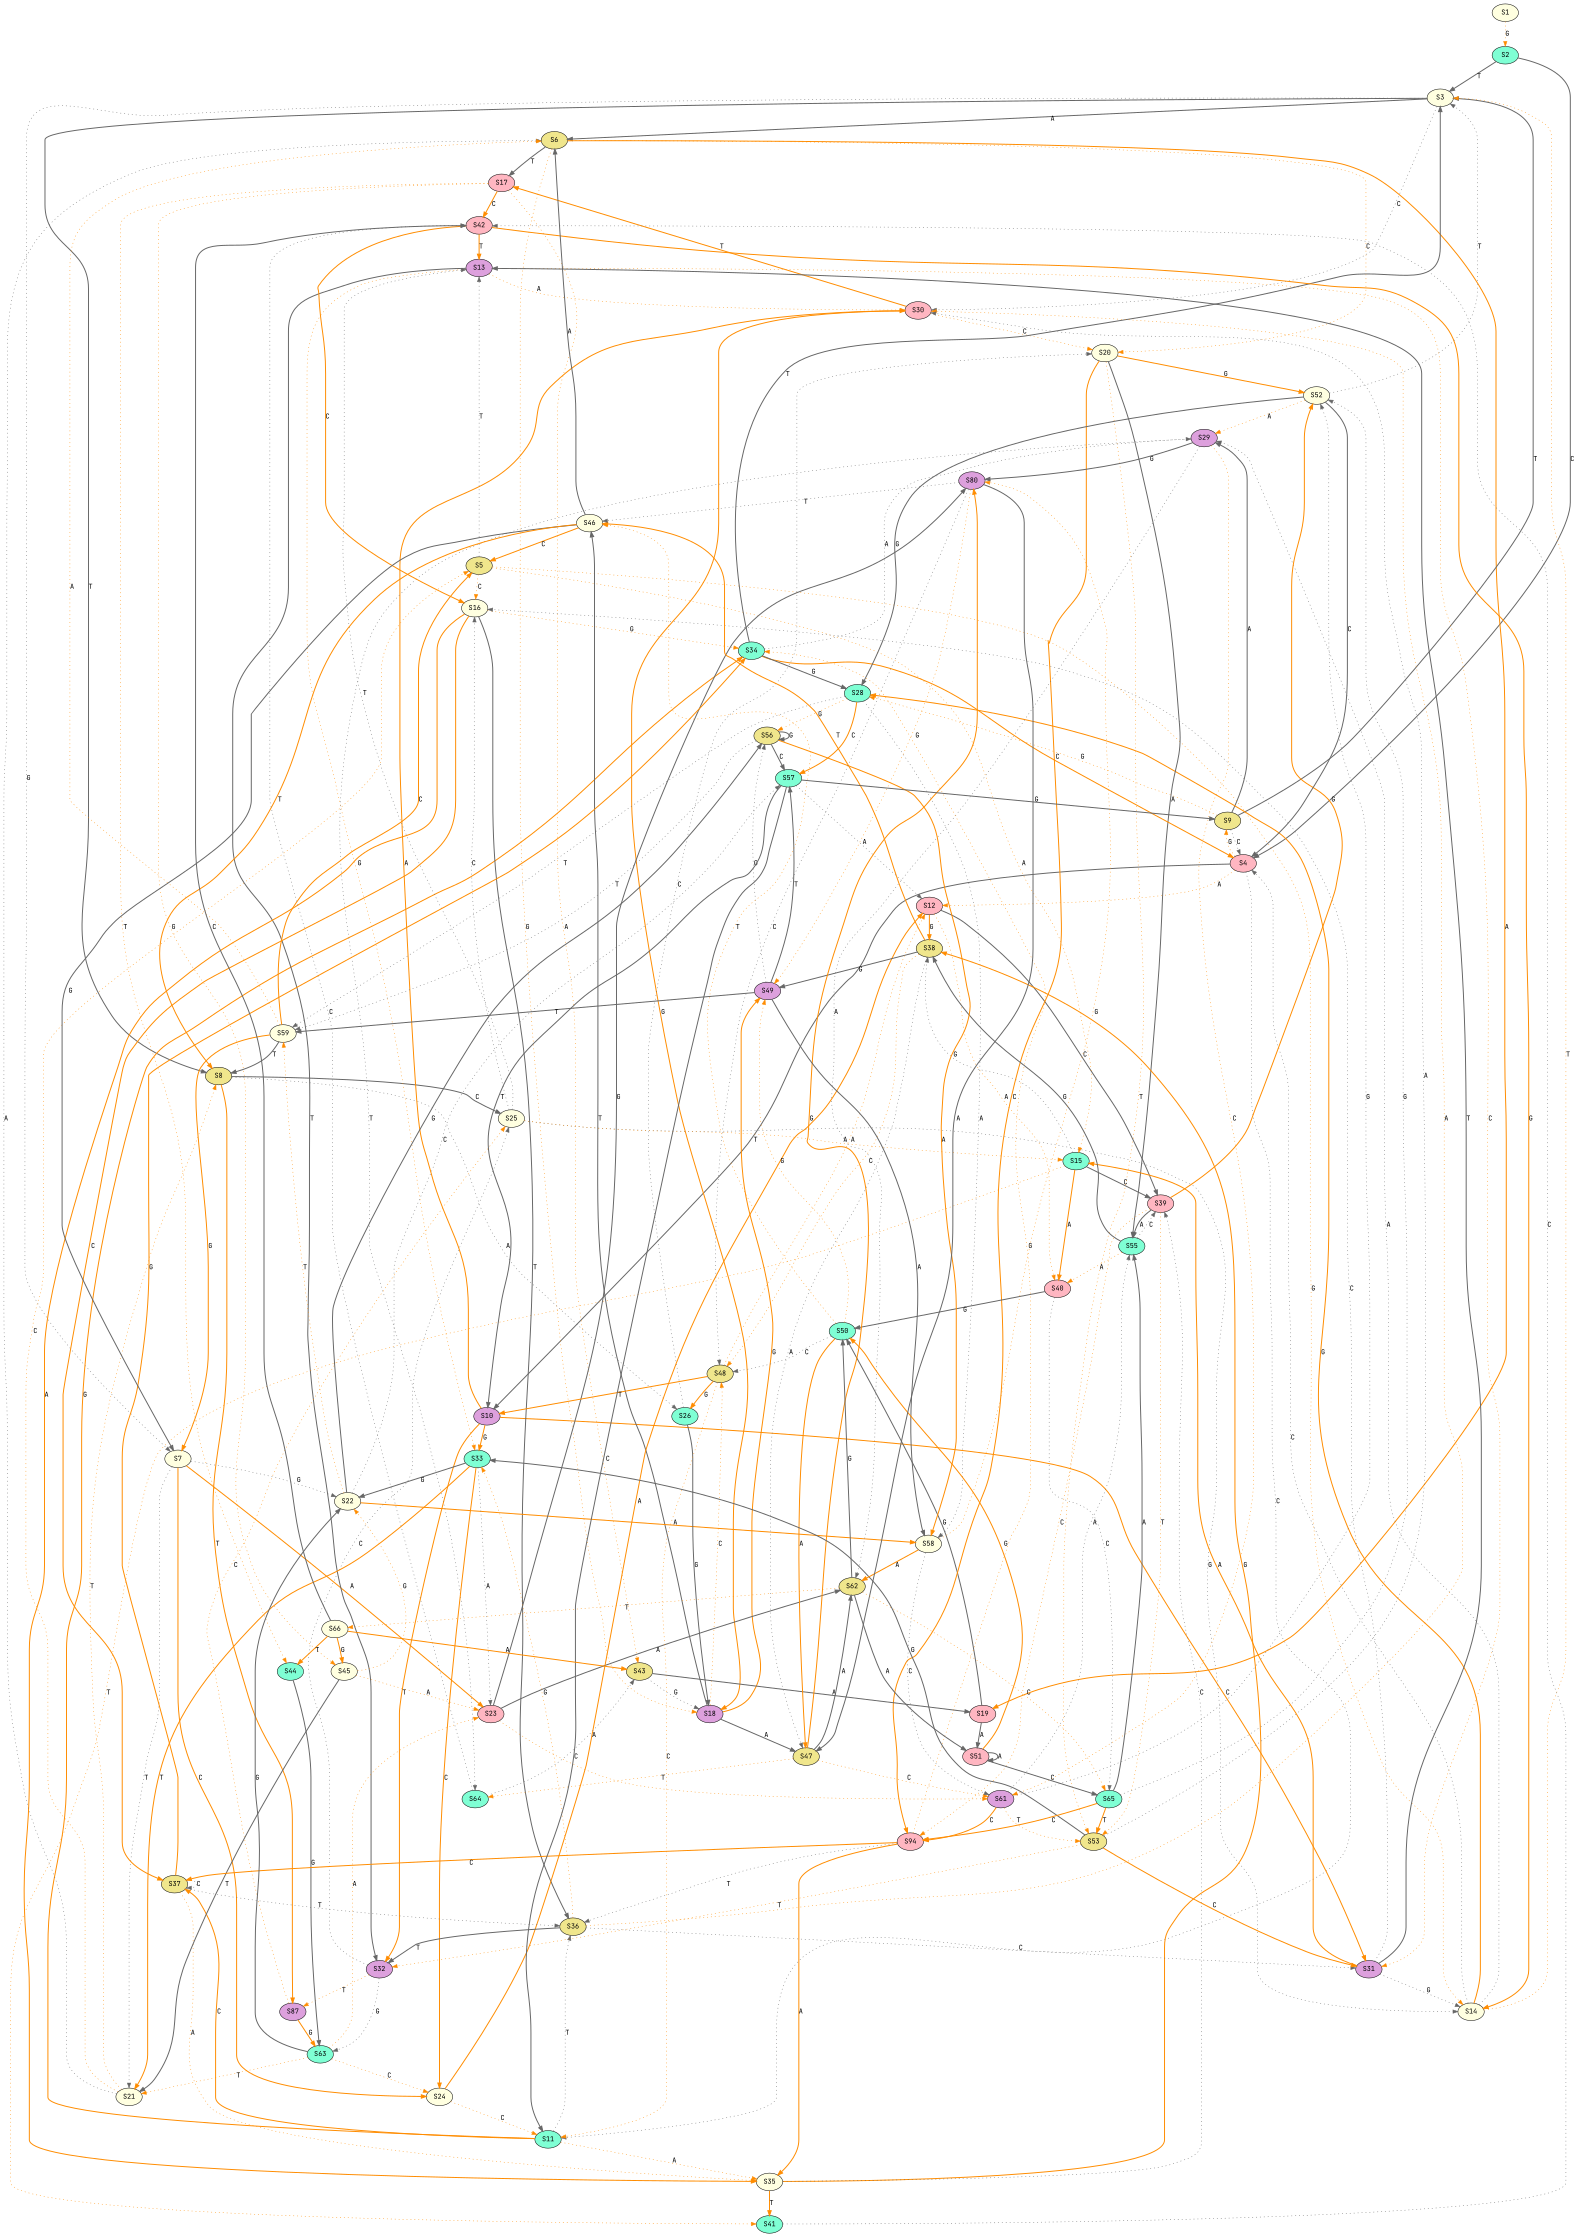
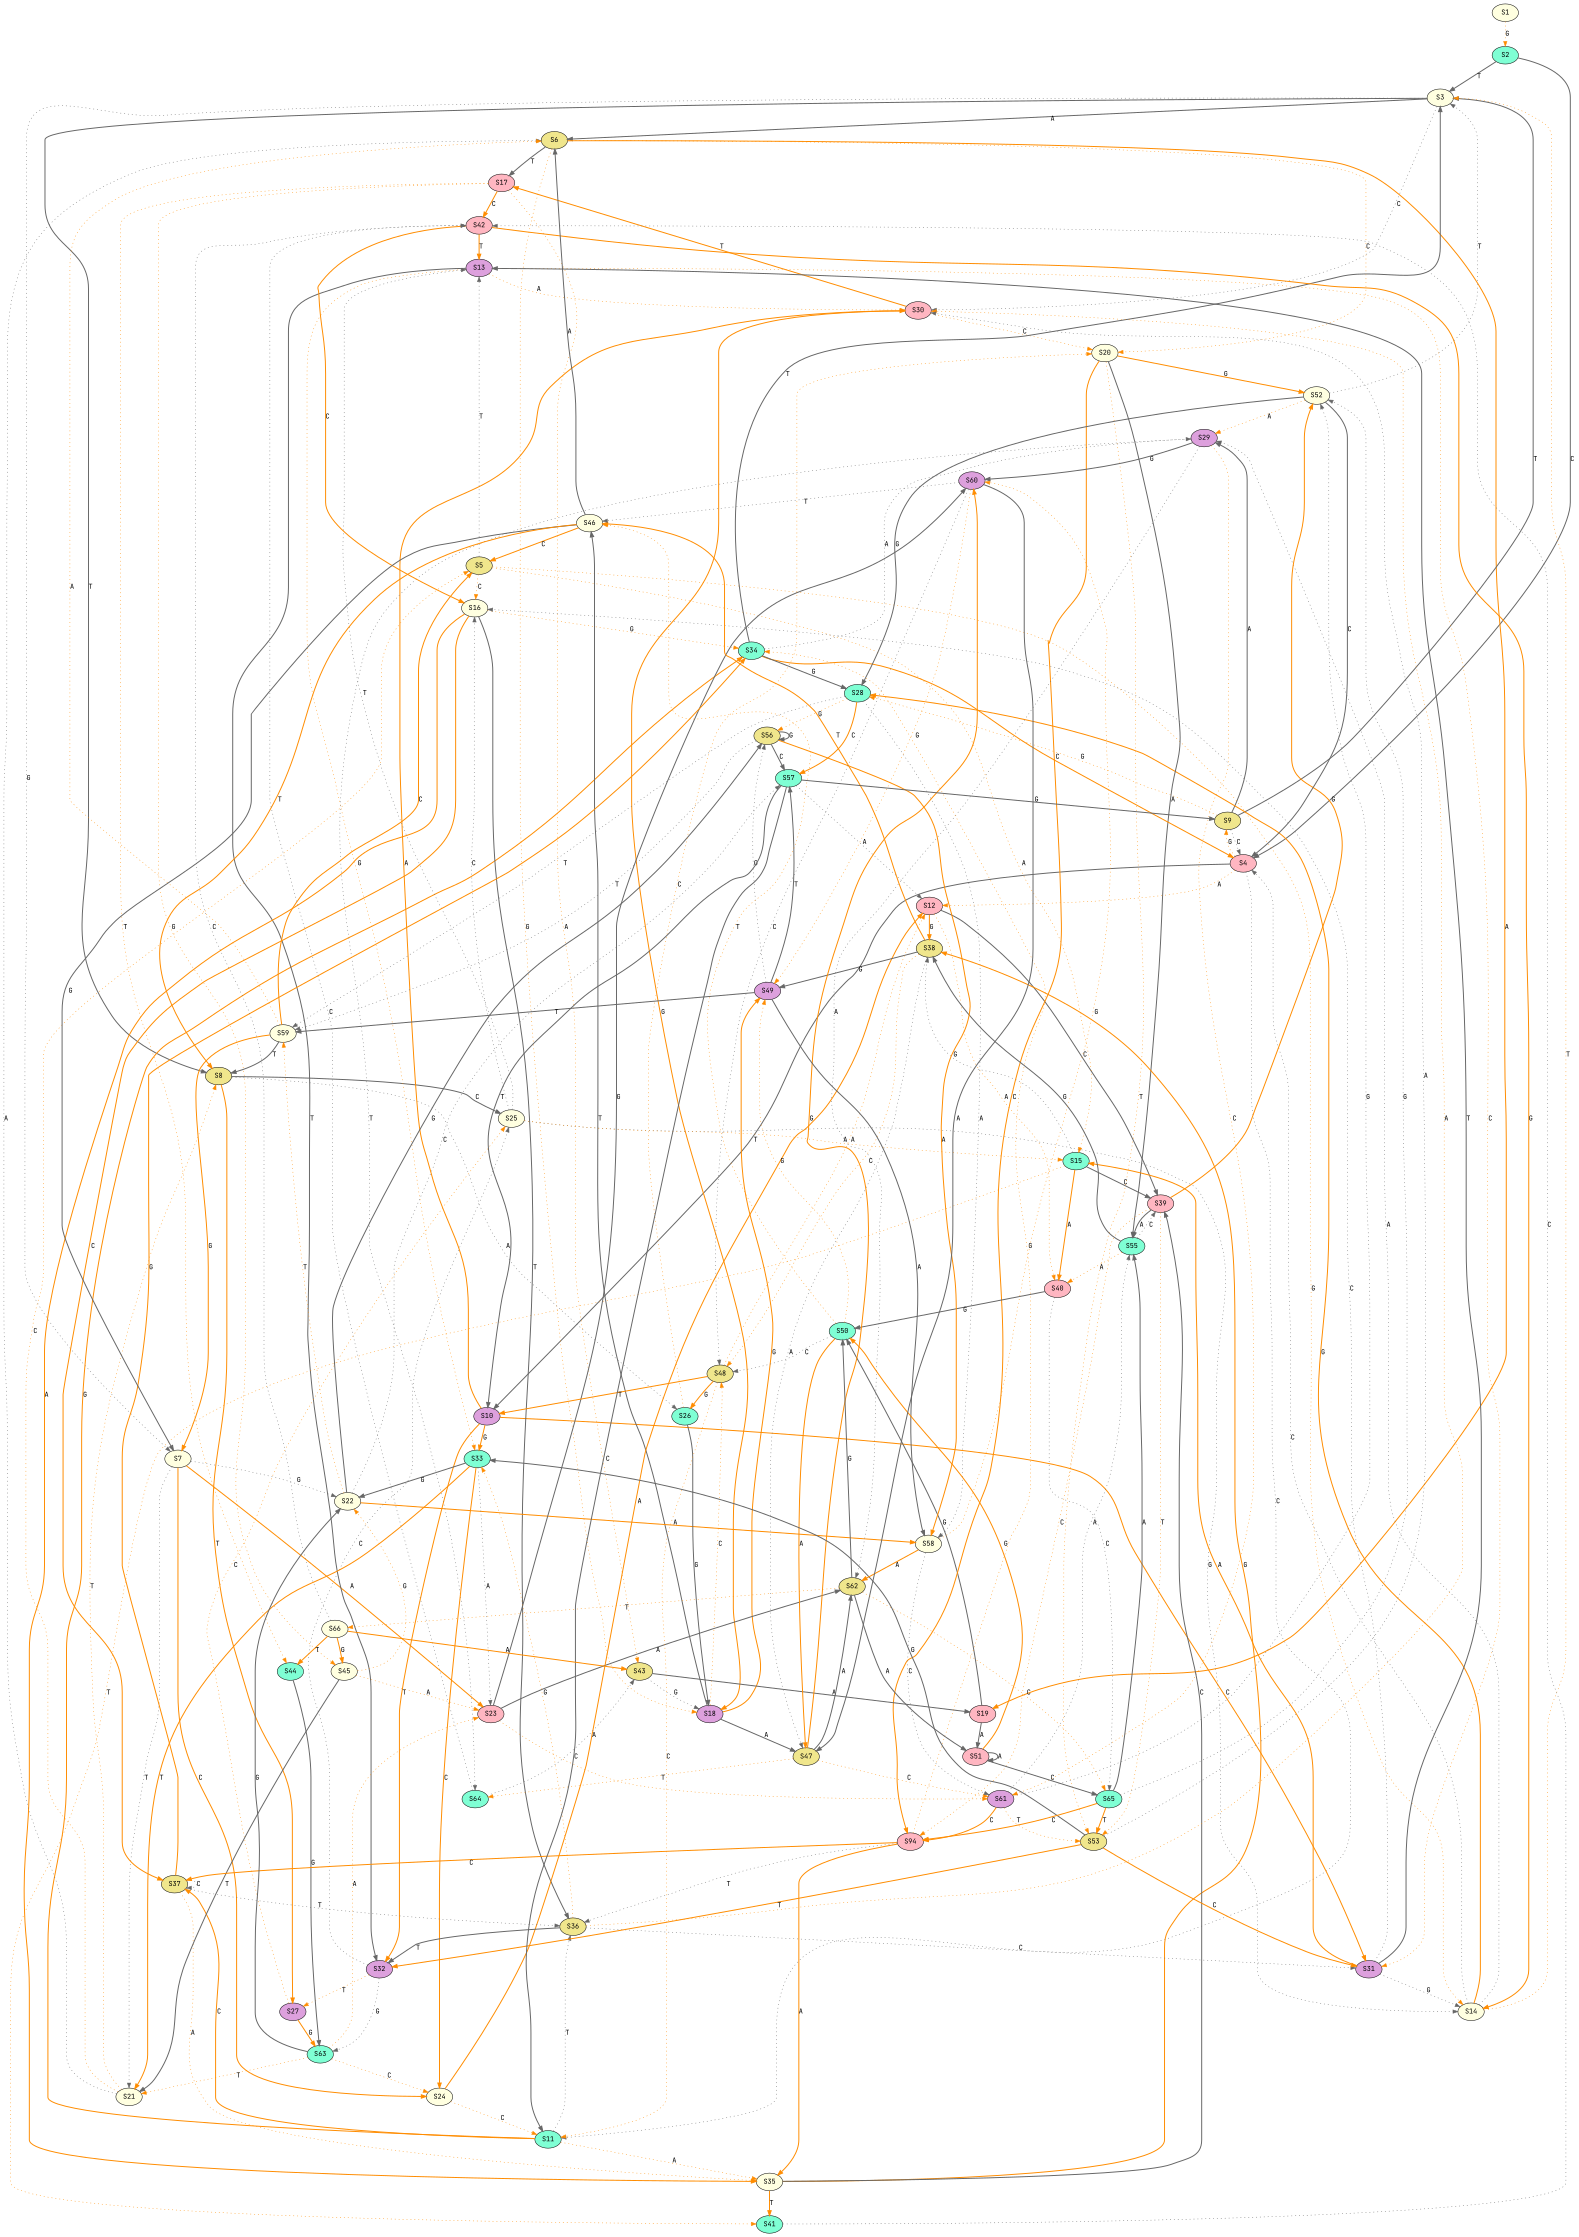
node "S80": label "S80" -> "S60"
edge "S26" -> "S20": color gray40 -> darkorange
edge "S66" -> "S42": style bold -> dotted
edge "S35" -> "S39": style dotted -> bold
edge "S53" -> "S32": style dotted -> bold
node "S87": label "S87" -> "S27"
